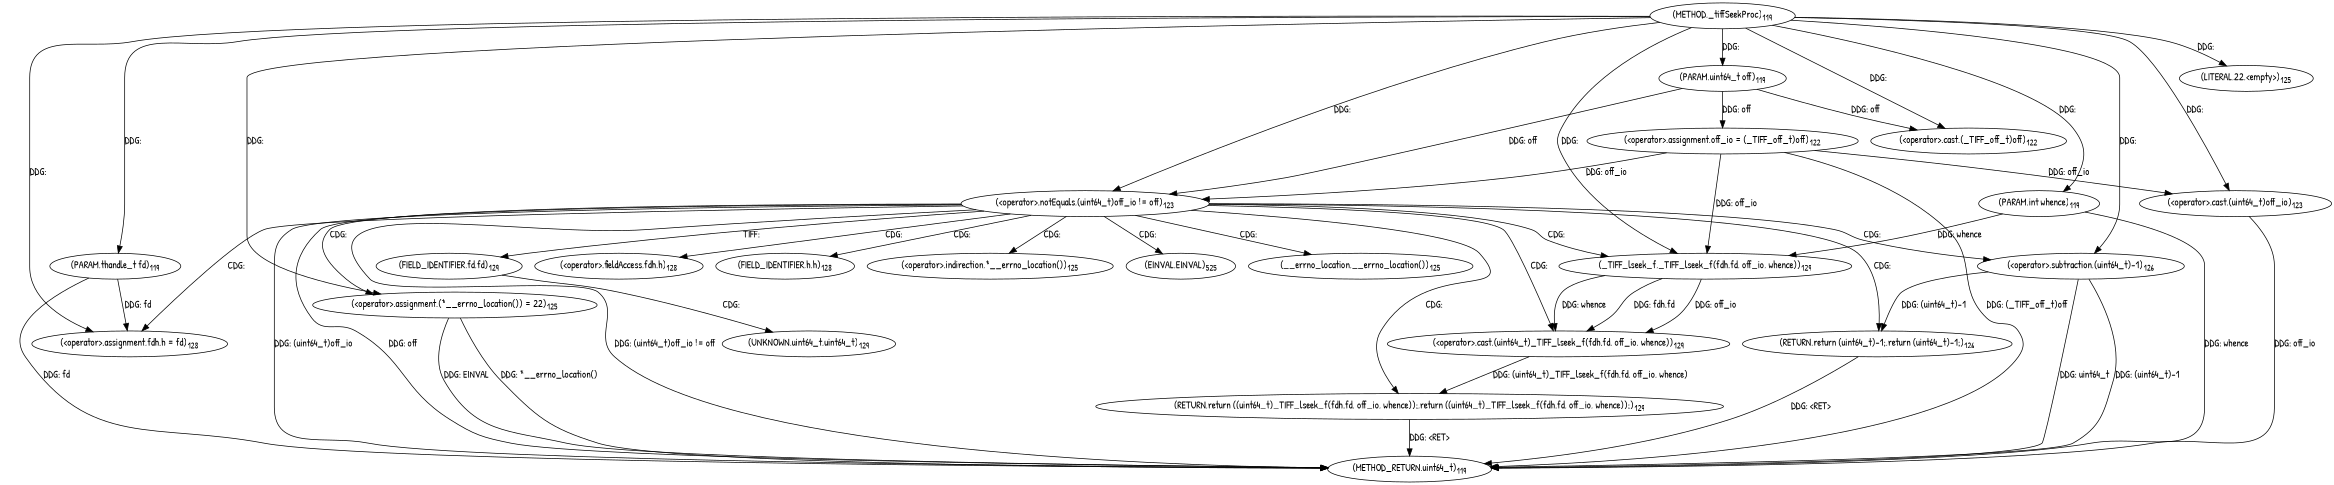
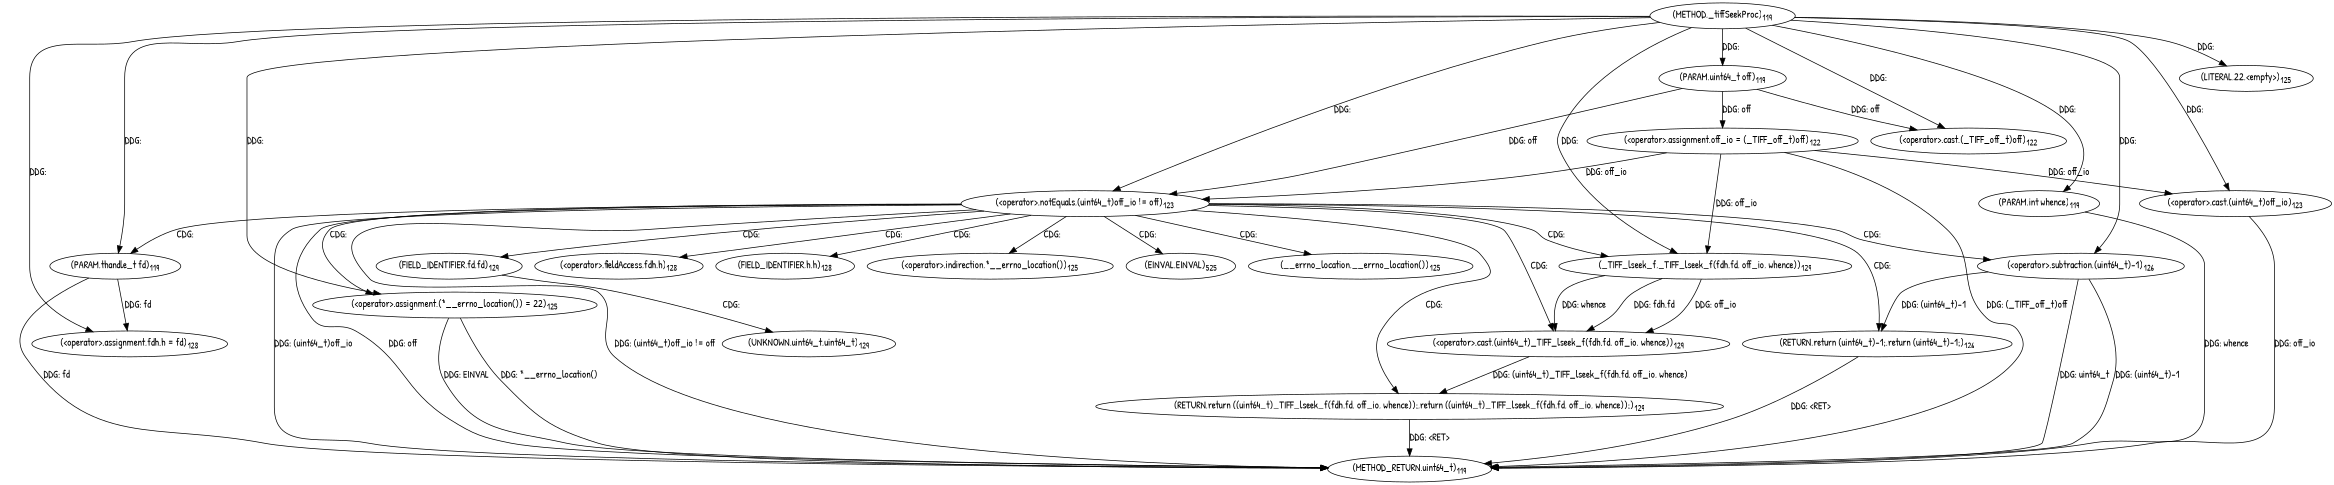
edge "(<operator>.notEquals,(uint64_t)off_io != off)" -> "(<operator>.assignment,fdh.h = fd)": now "(<operator>.notEquals,(uint64_t)off_io != off)" -> "(PARAM,thandle_t fd)"
edge "(<operator>.notEquals,(uint64_t)off_io != off)" -> "(FIELD_IDENTIFIER,fd,fd)": label "TIFF: " -> "CDG: "
edge "(PARAM,int whence)" -> "(_TIFF_lseek_f,_TIFF_lseek_f(fdh.fd, off_io, whence))": removed, label "DDG: whence"
